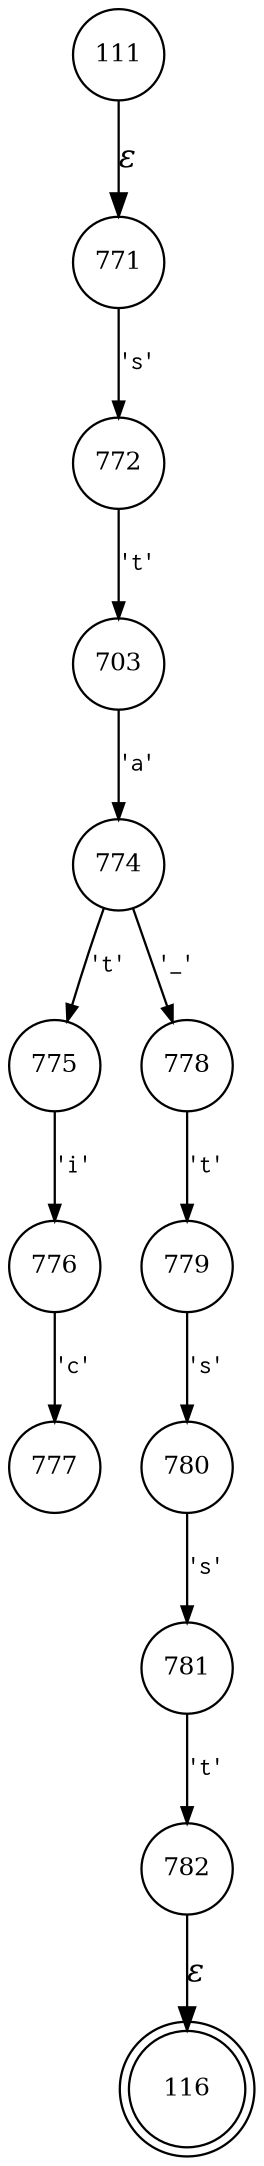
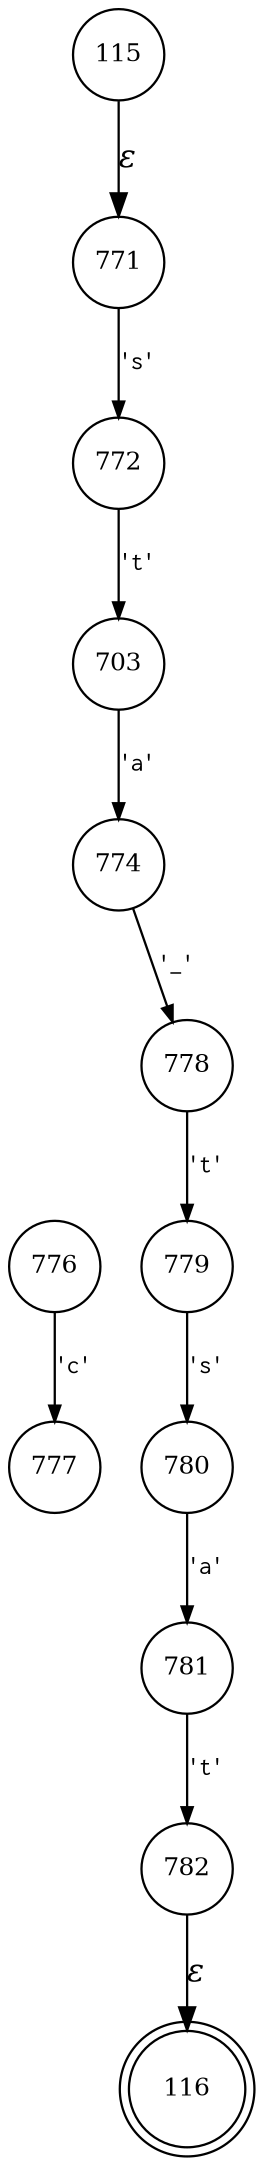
node "111": label "111" -> "115"
node "775": removed
edge "780" -> "781": label "'s'" -> "'a'"
